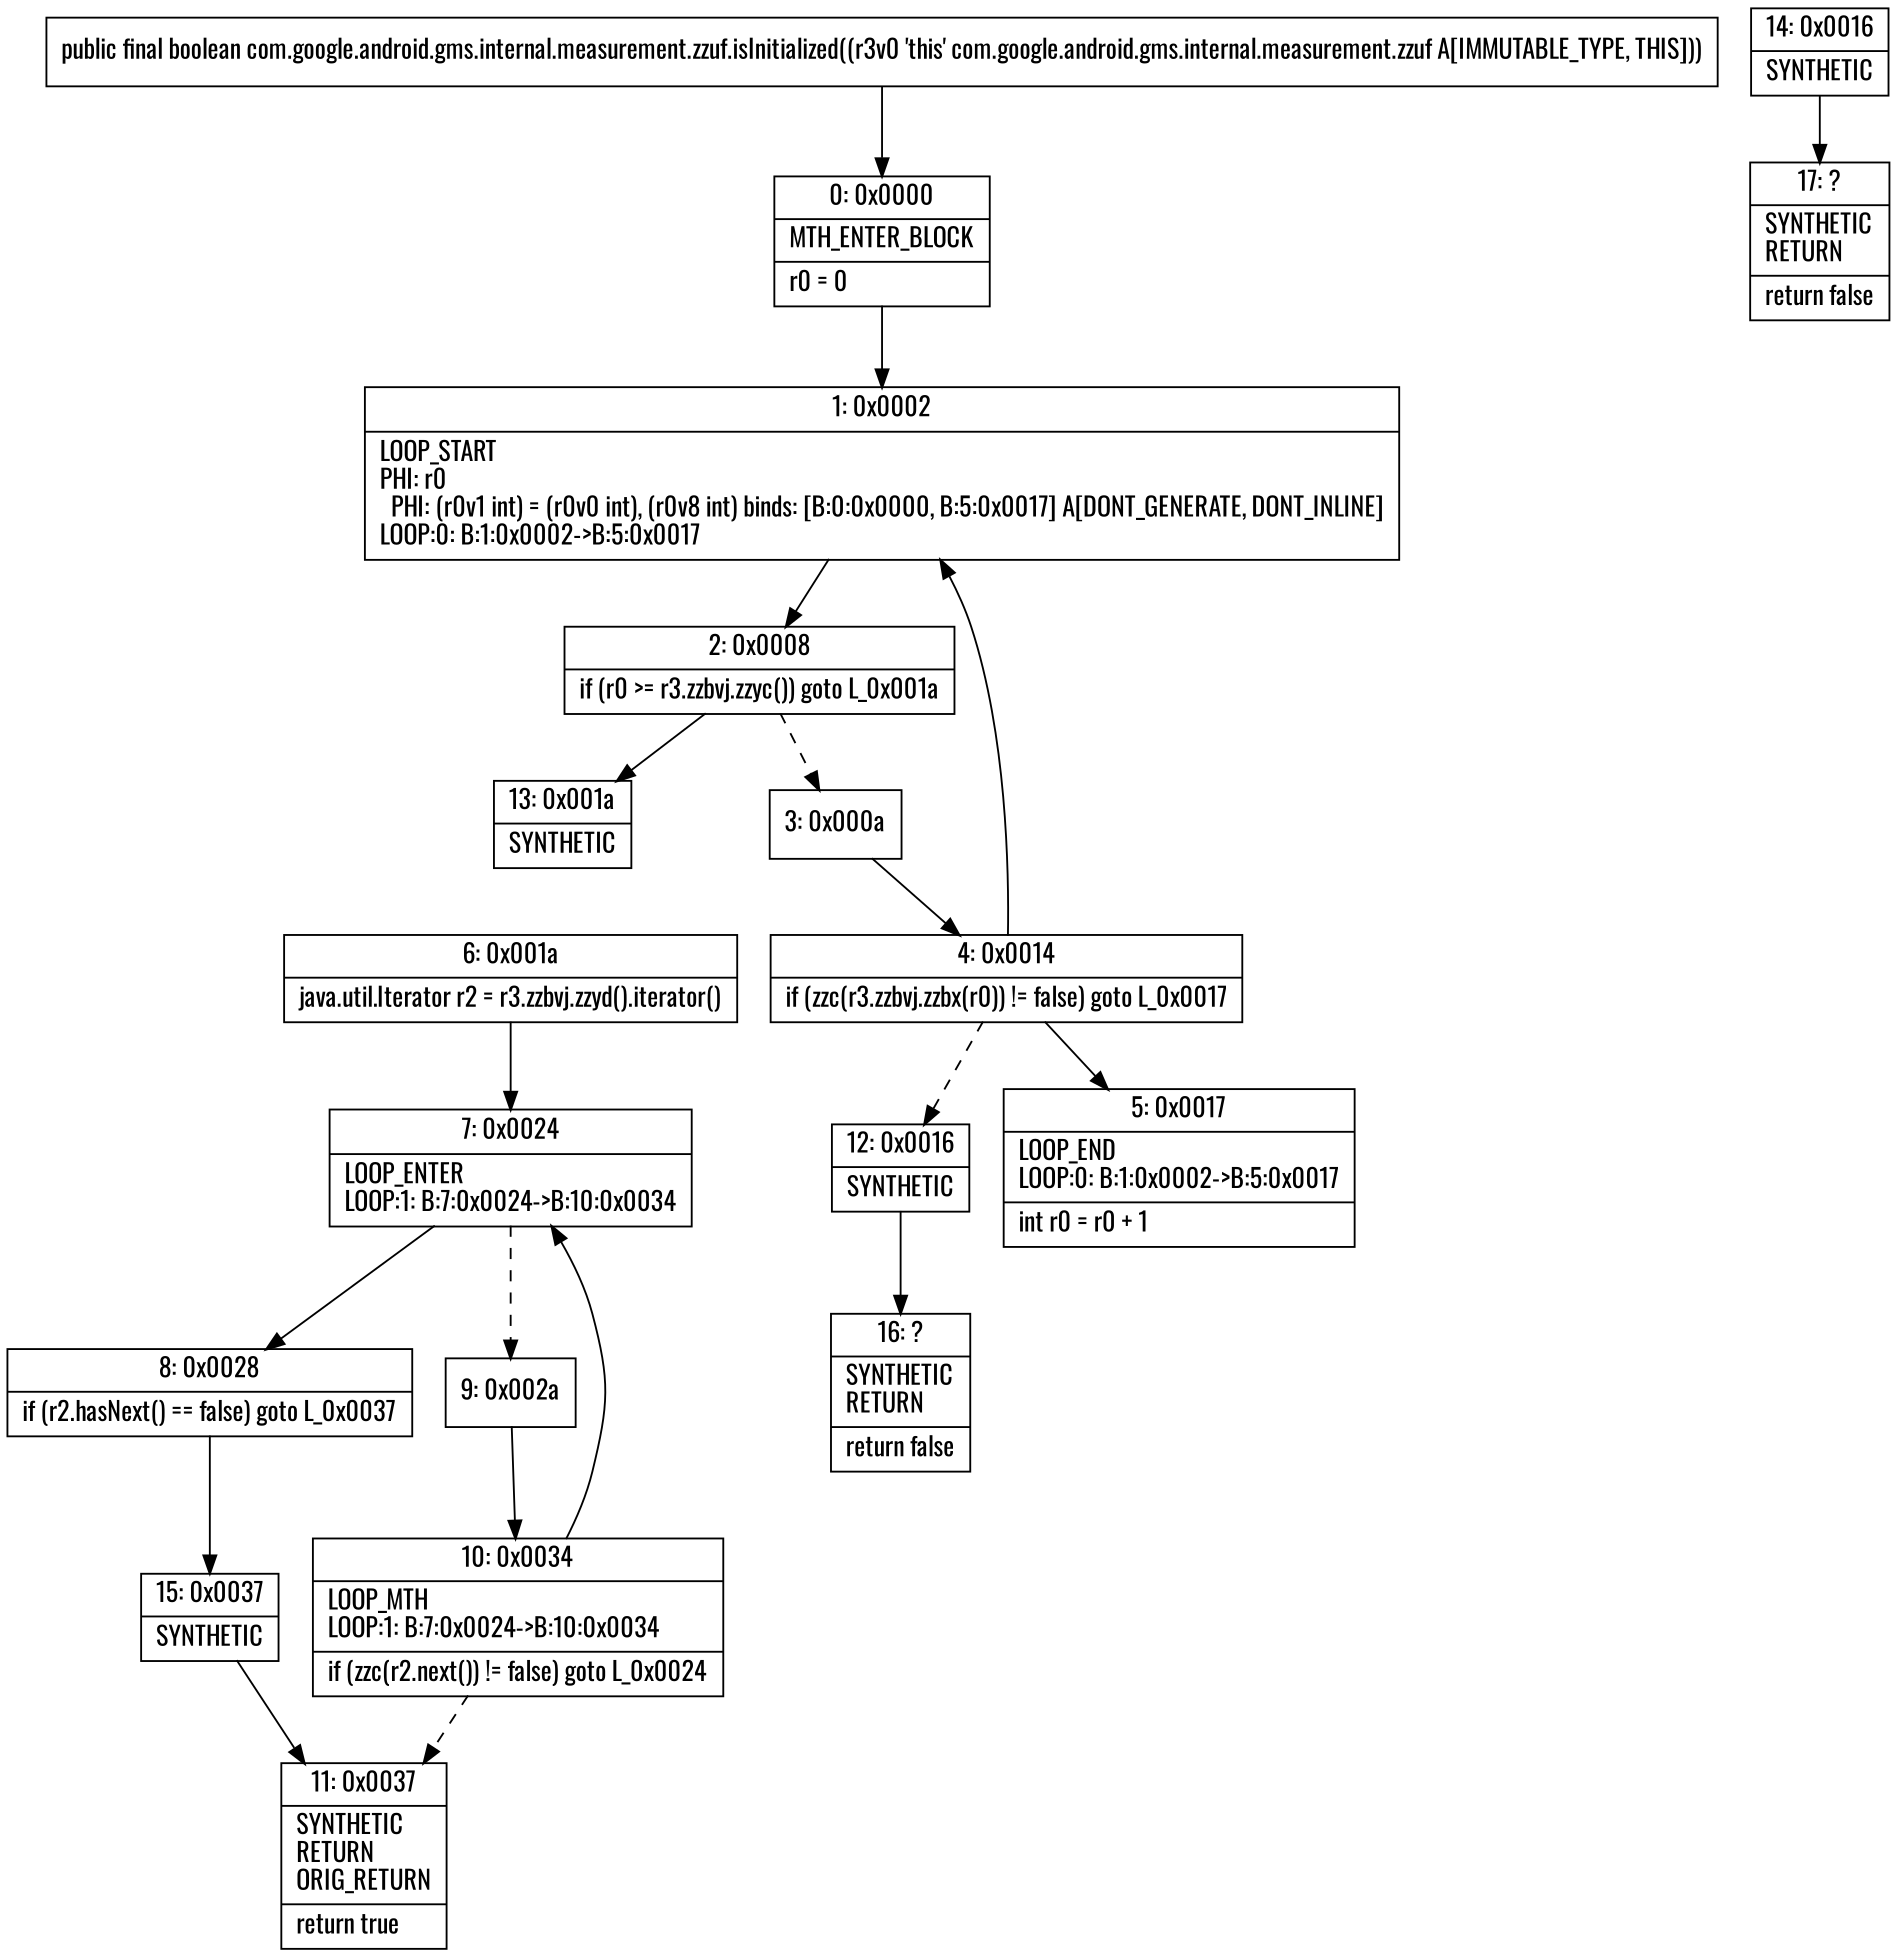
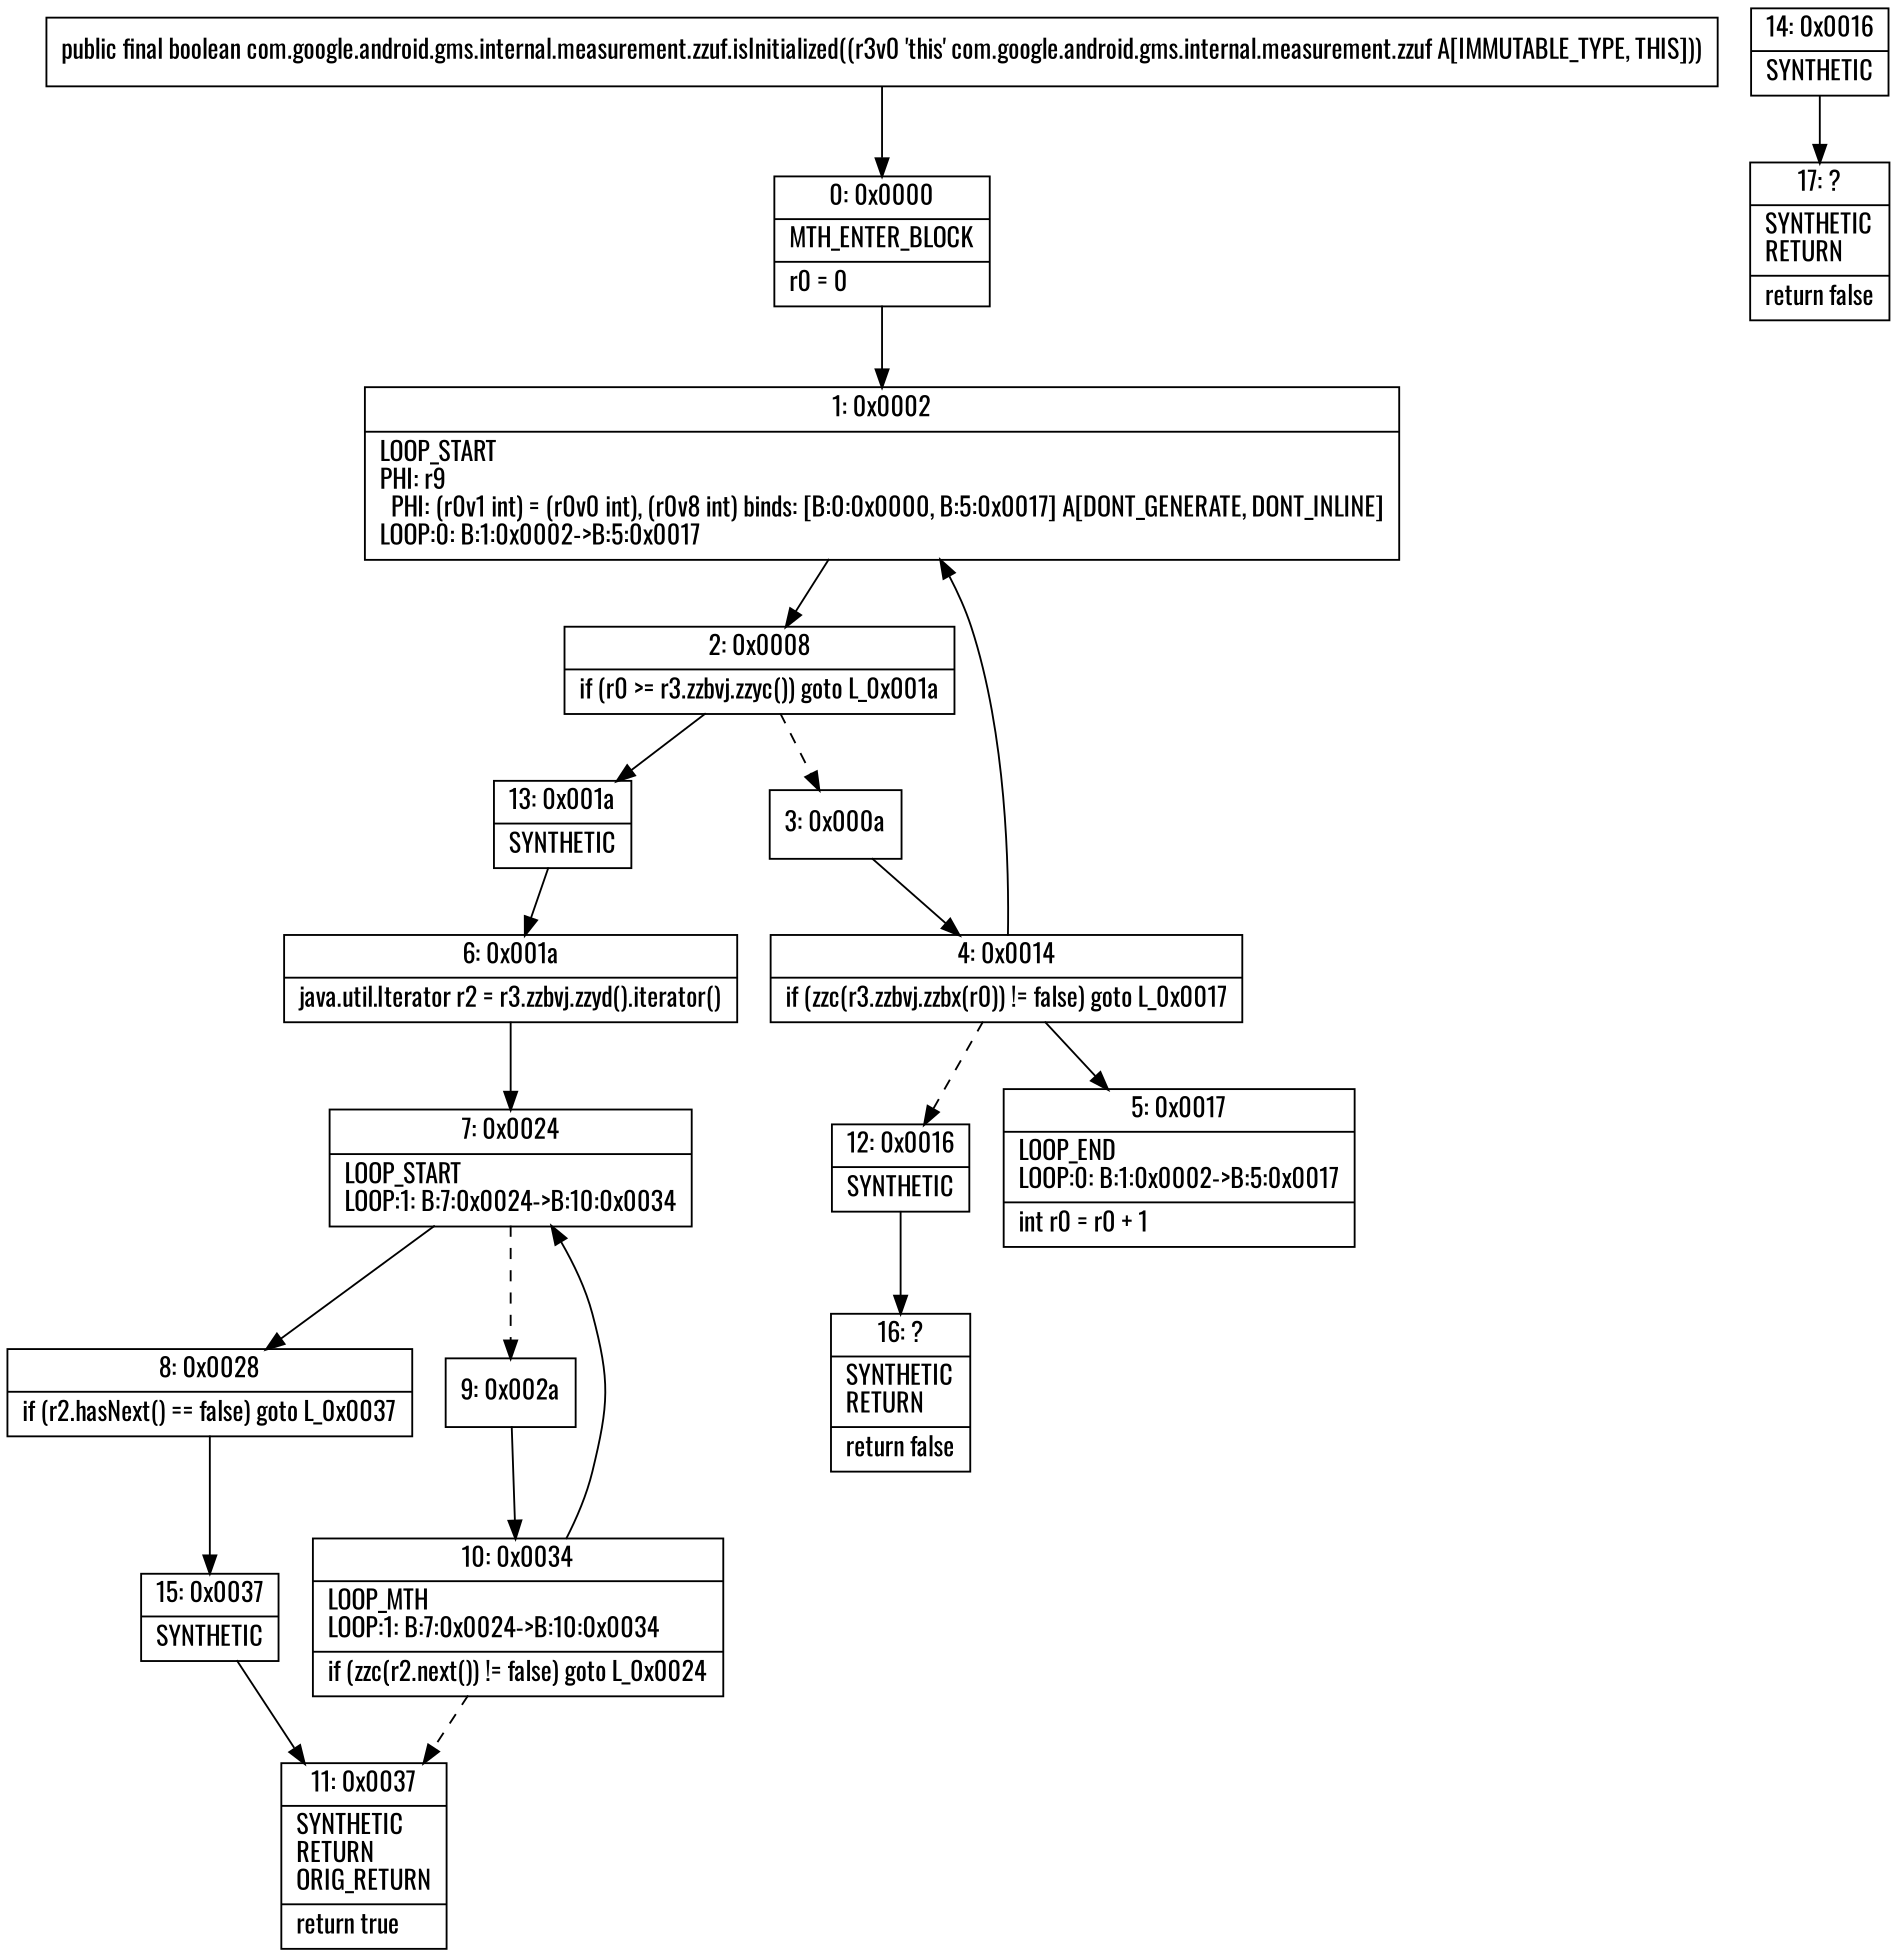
node "1: 0x0002": text "PHI: r0" -> "PHI: r9"
edge "13: 0x001a" -> "6: 0x001a": added
node "7: 0x0024": text "LOOP_ENTER" -> "LOOP_START"
